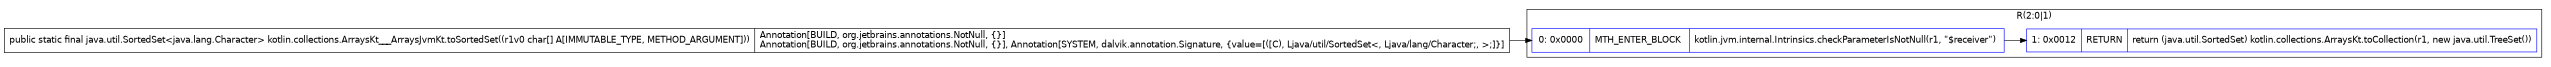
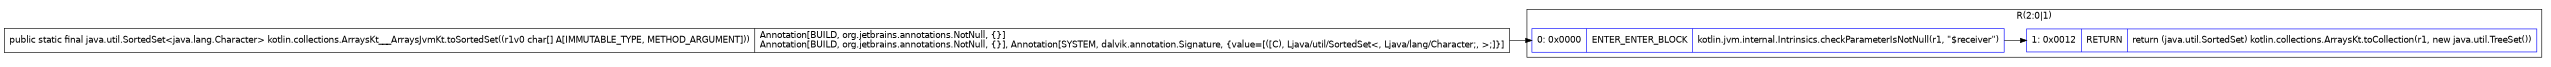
node "0: 0x0000": text "MTH_ENTER_BLOCK" -> "ENTER_ENTER_BLOCK"
